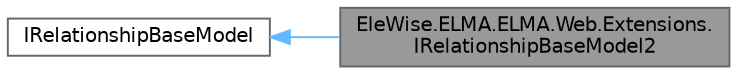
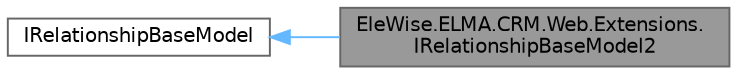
node "EleWise.ELMA.ELMA.Web.Extensions. IRelationshipBaseModel2": label "EleWise.ELMA.ELMA.Web.Extensions. IRelationshipBaseModel2" -> "EleWise.ELMA.CRM.Web.Extensions. IRelationshipBaseModel2"
